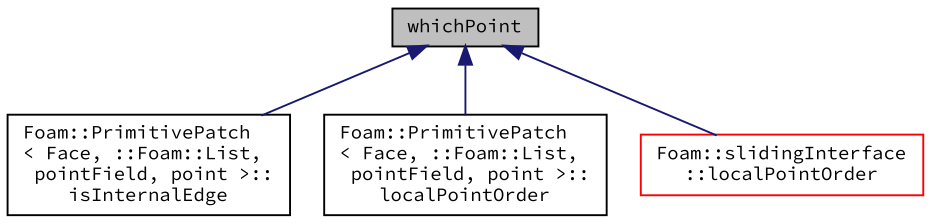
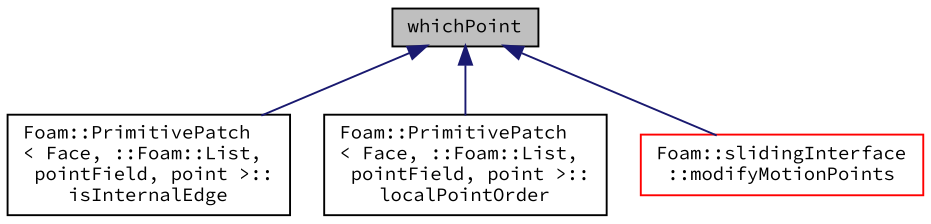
node "Foam::slidingInterface ::localPointOrder": label "Foam::slidingInterface ::localPointOrder" -> "Foam::slidingInterface ::modifyMotionPoints"
